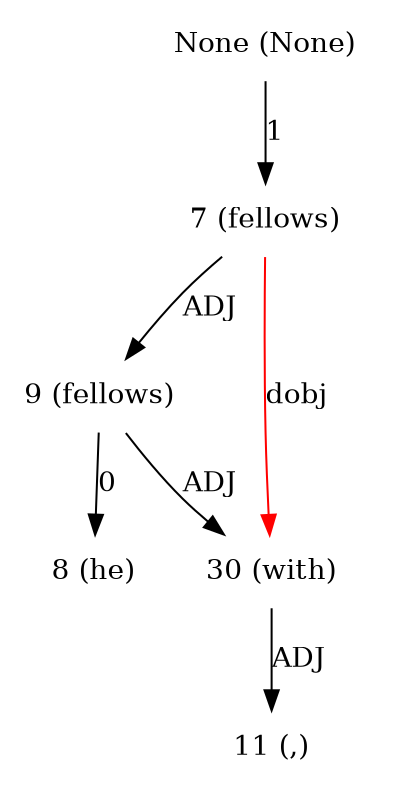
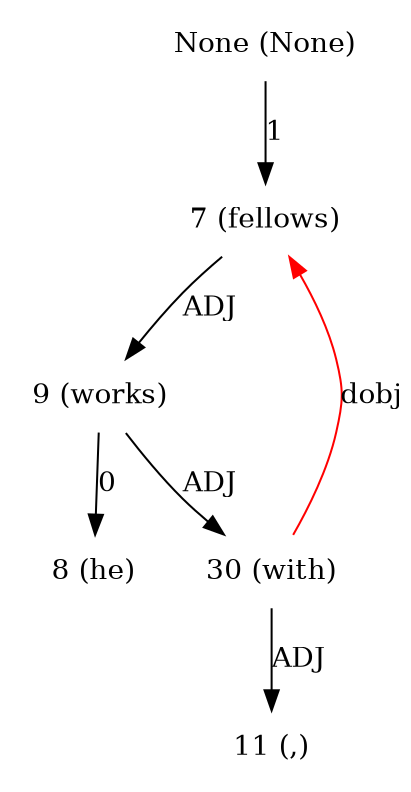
edge "7 (fellows)" -> "30 (with)": reversed
node "9 (fellows)": label "9 (fellows)" -> "9 (works)"
